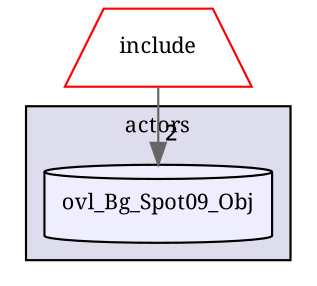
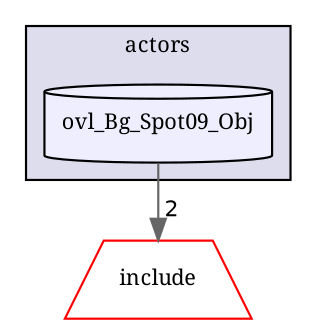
edge "include" -> "ovl_Bg_Spot09_Obj": reversed
